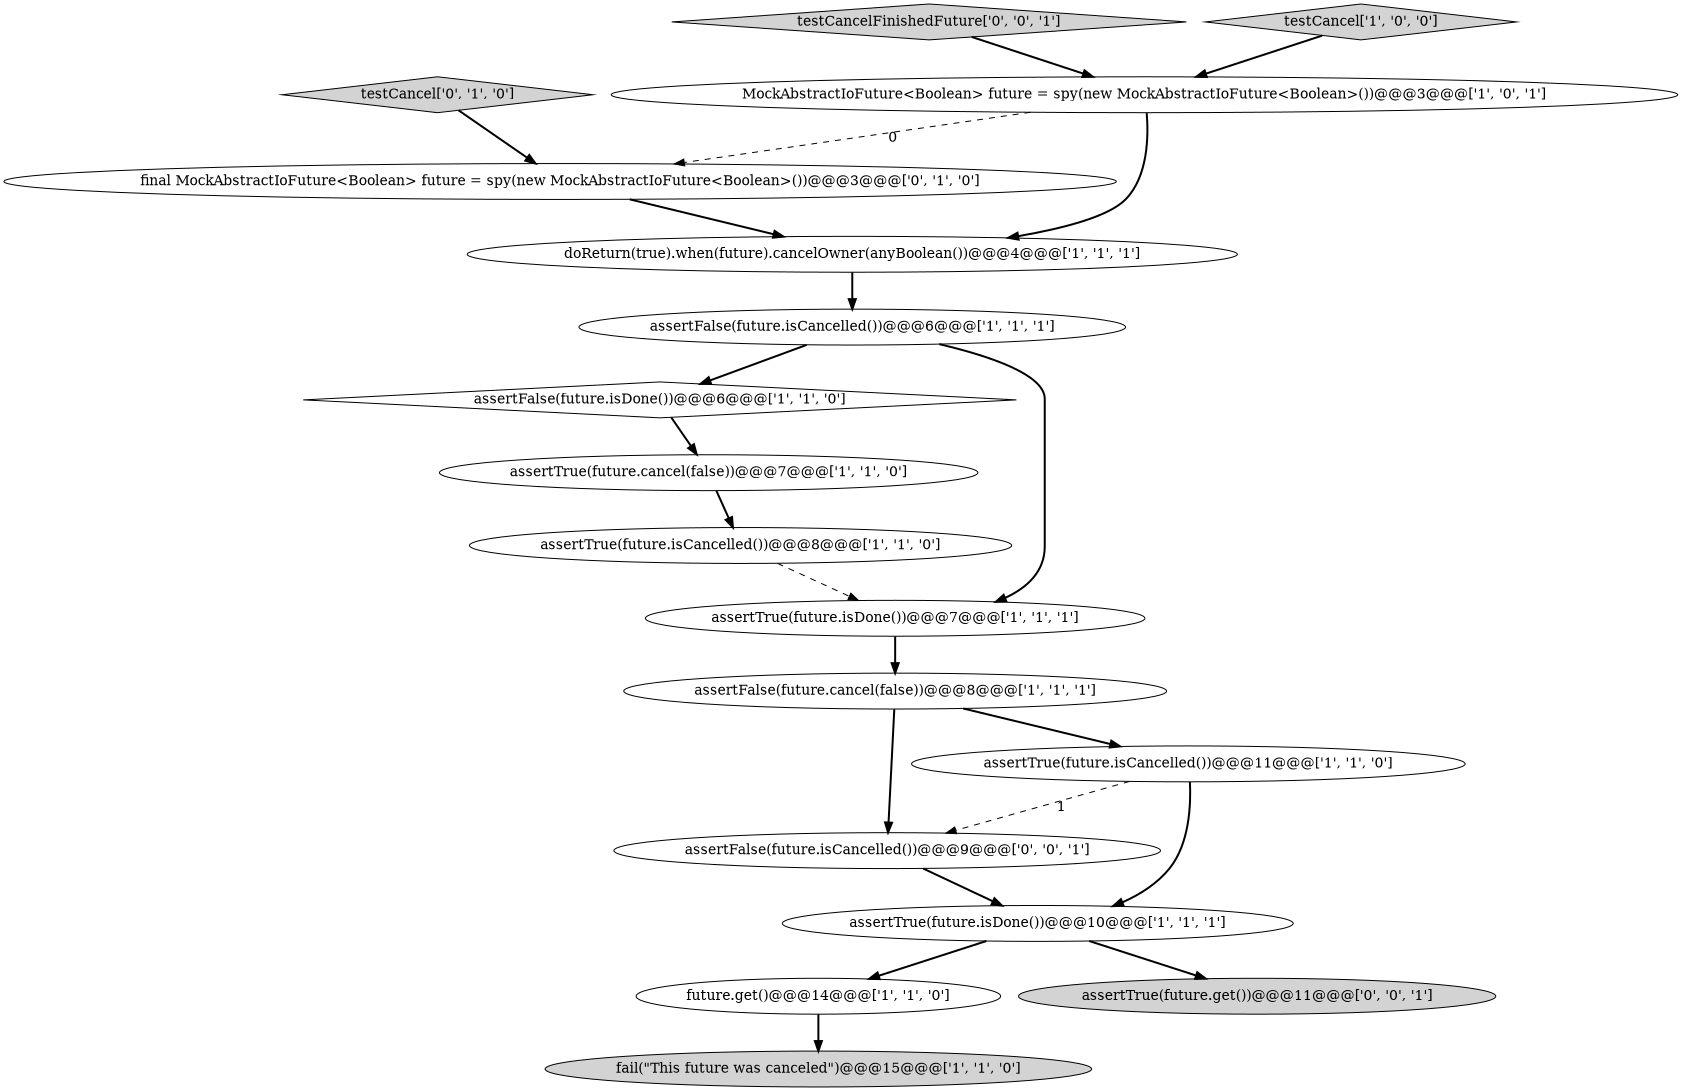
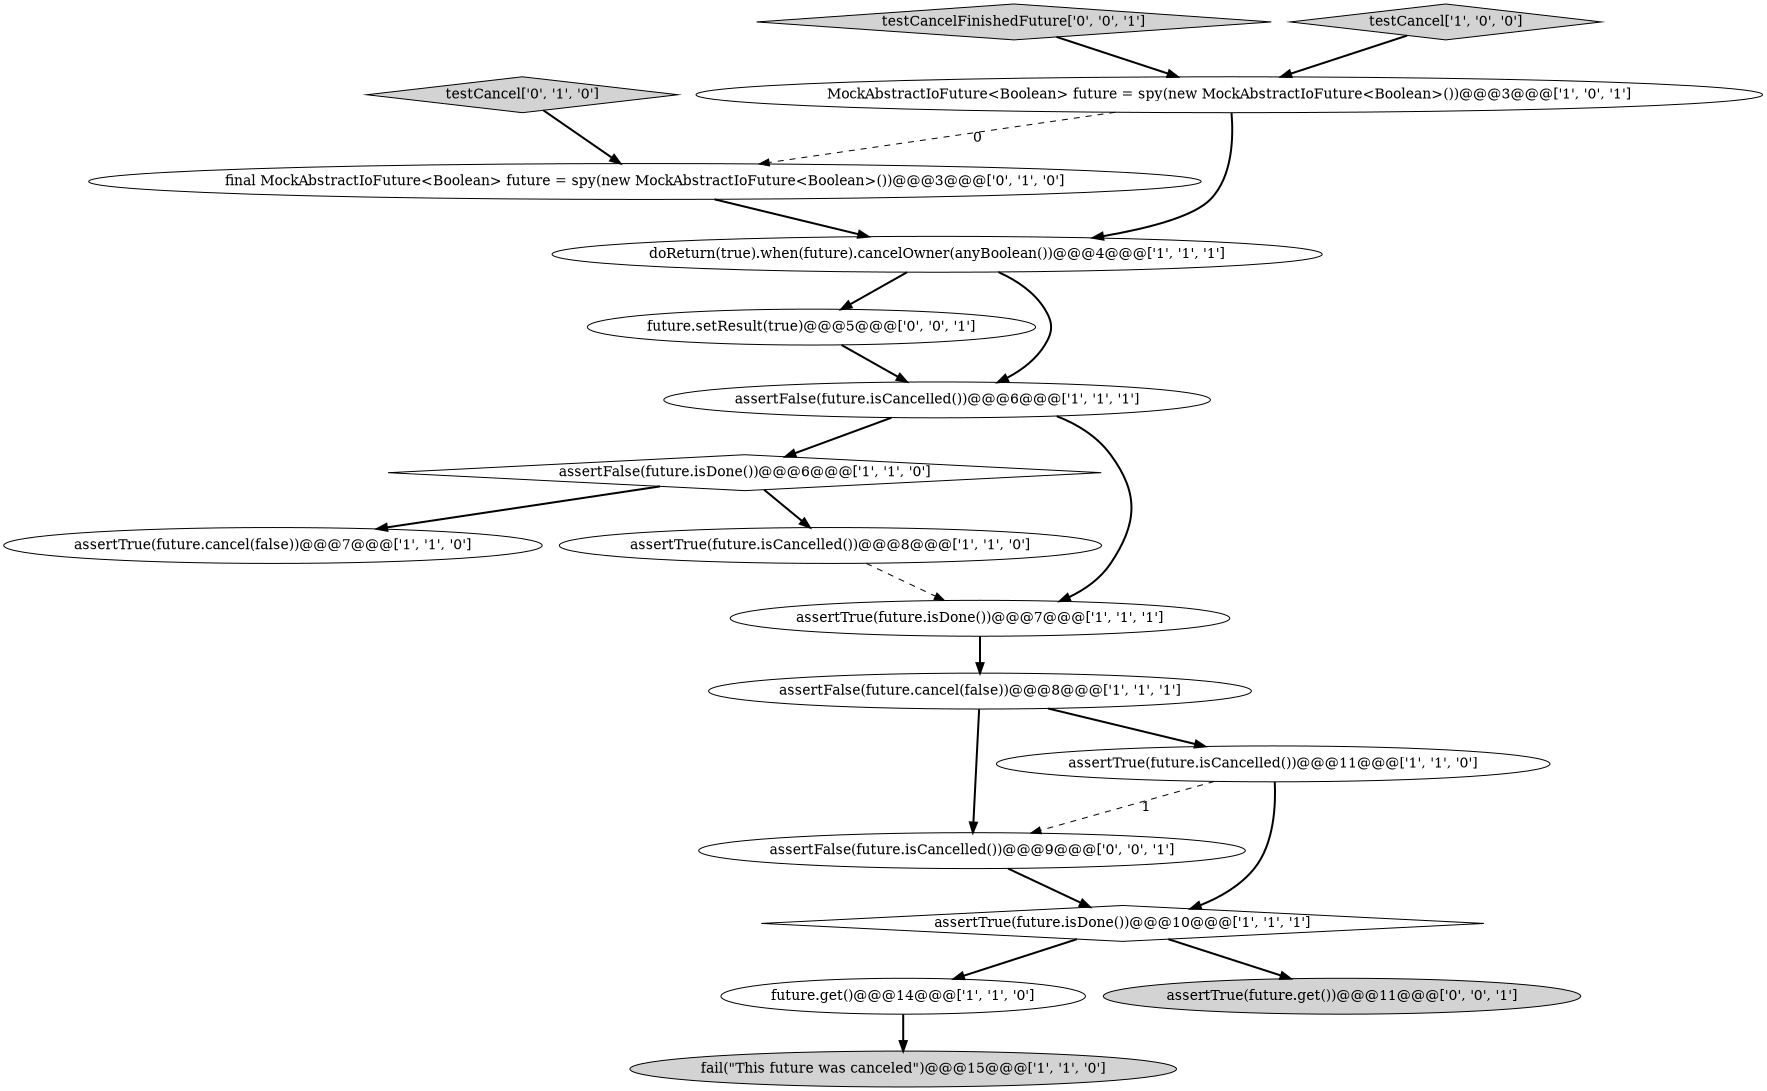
node "future.setResult(true)@@@5@@@['0', '0', '1']": added
edge "assertTrue(future.cancel(false))@@@7@@@['1', '1', '0']" -> "assertTrue(future.isCancelled())@@@8@@@['1', '1', '0']": now "assertFalse(future.isDone())@@@6@@@['1', '1', '0']" -> "assertTrue(future.isCancelled())@@@8@@@['1', '1', '0']"
node "assertTrue(future.isDone())@@@10@@@['1', '1', '1']": shape ellipse -> diamond
